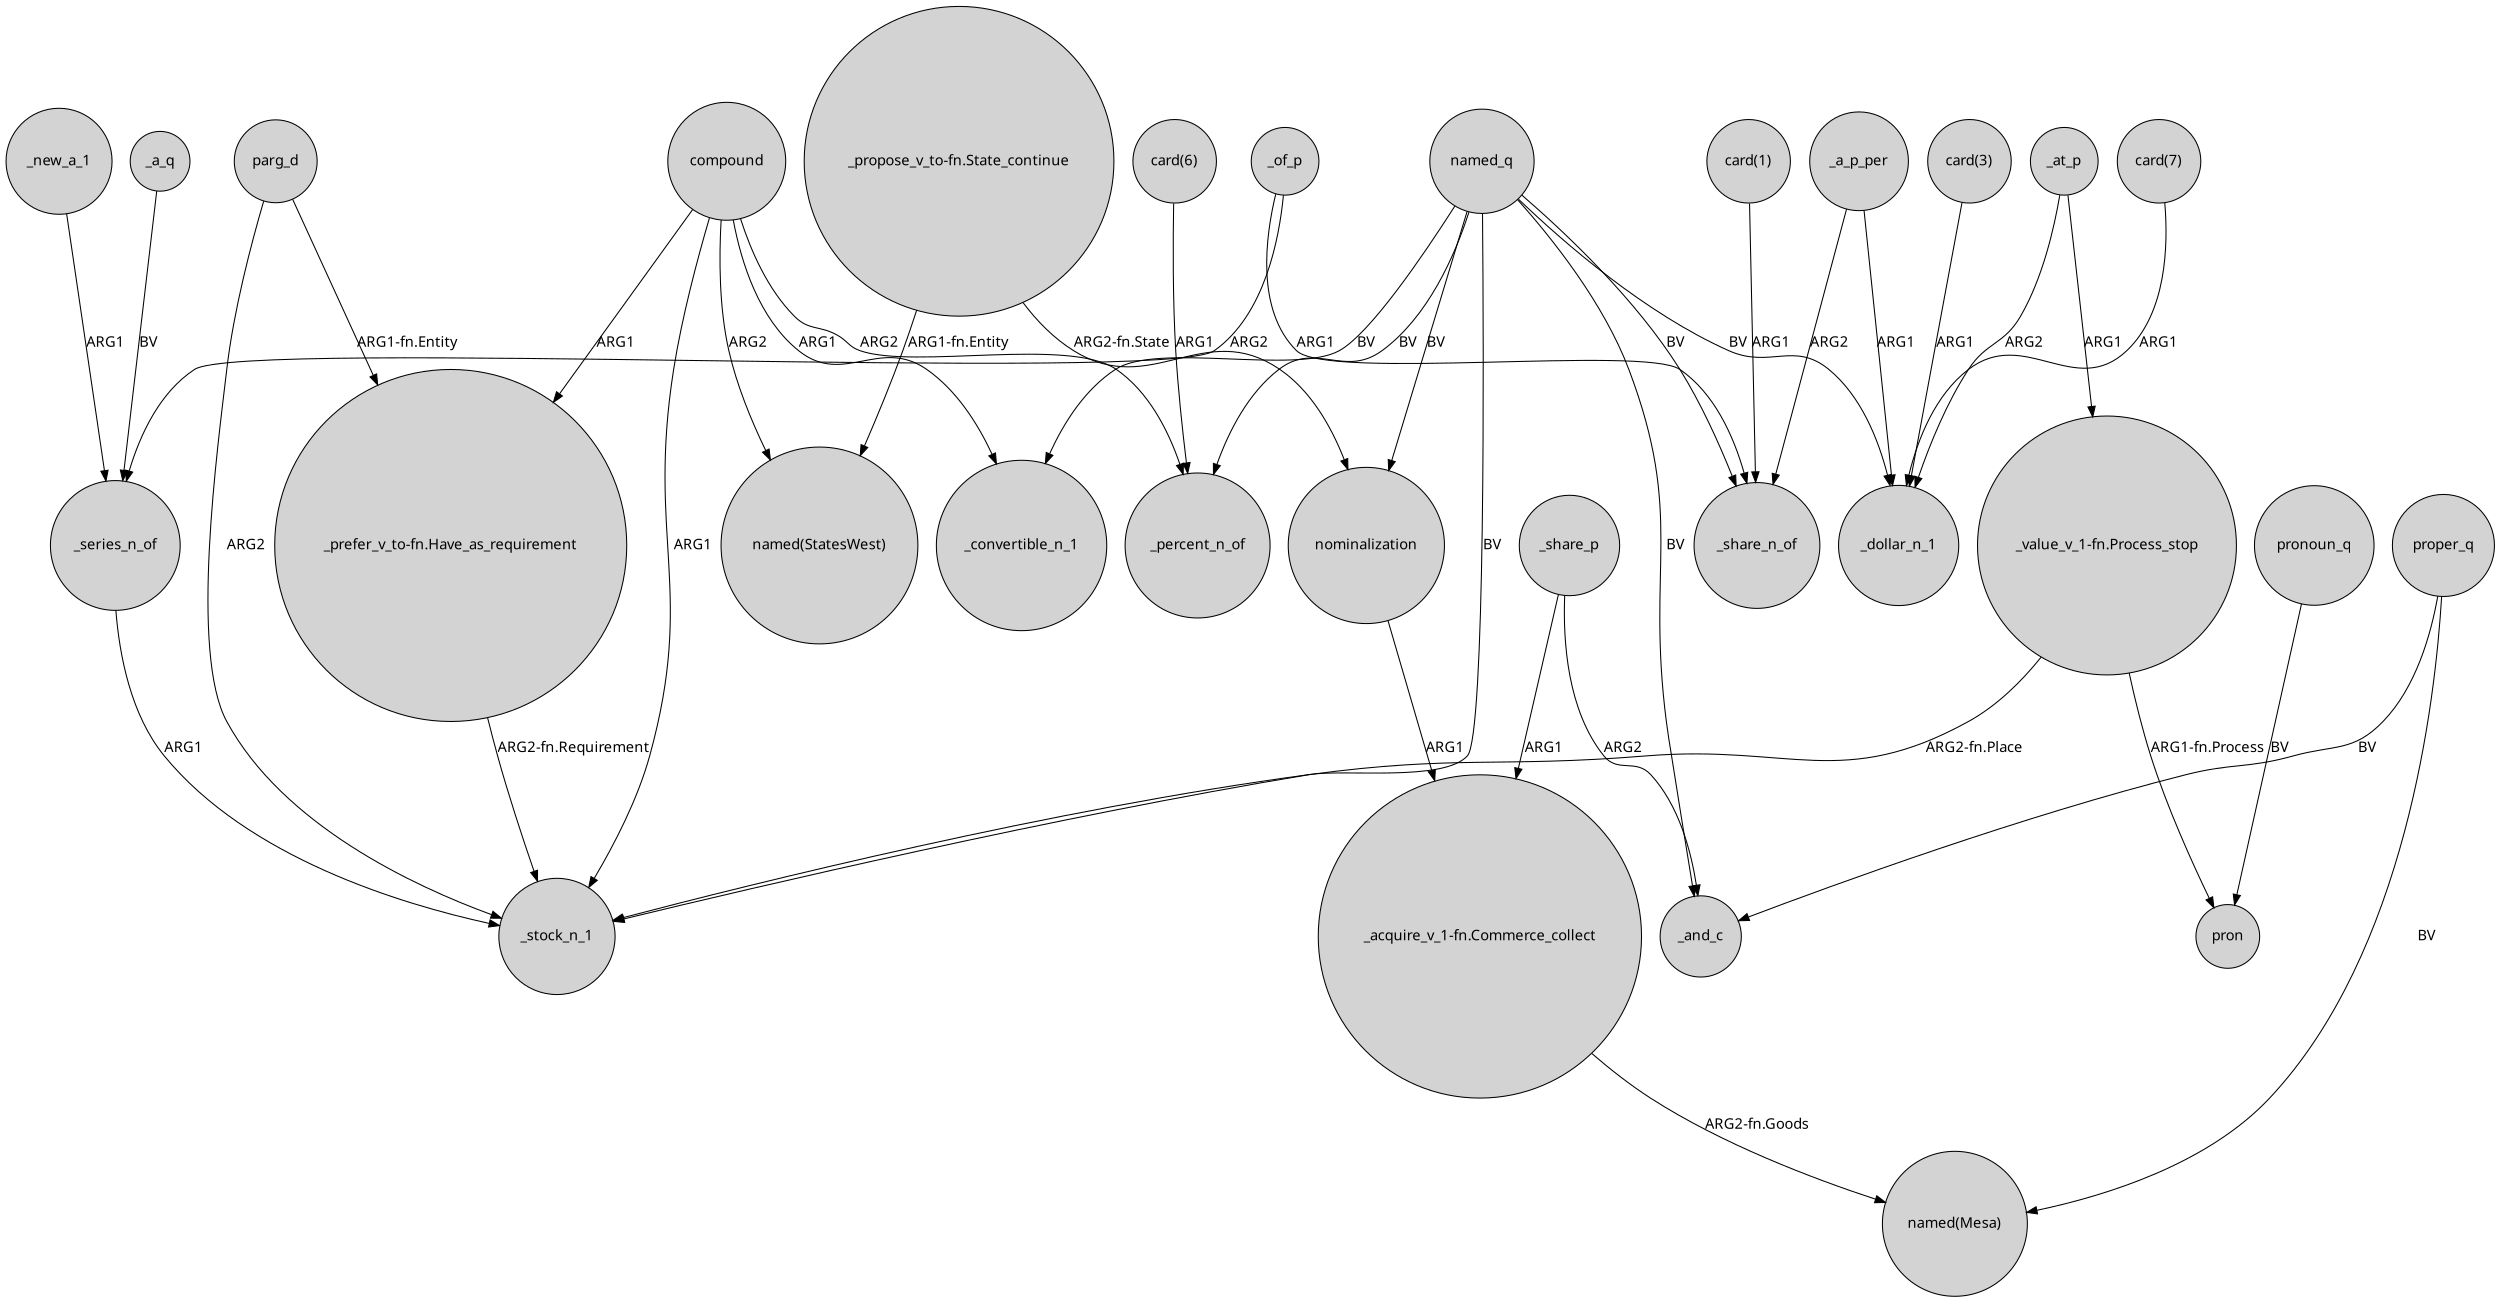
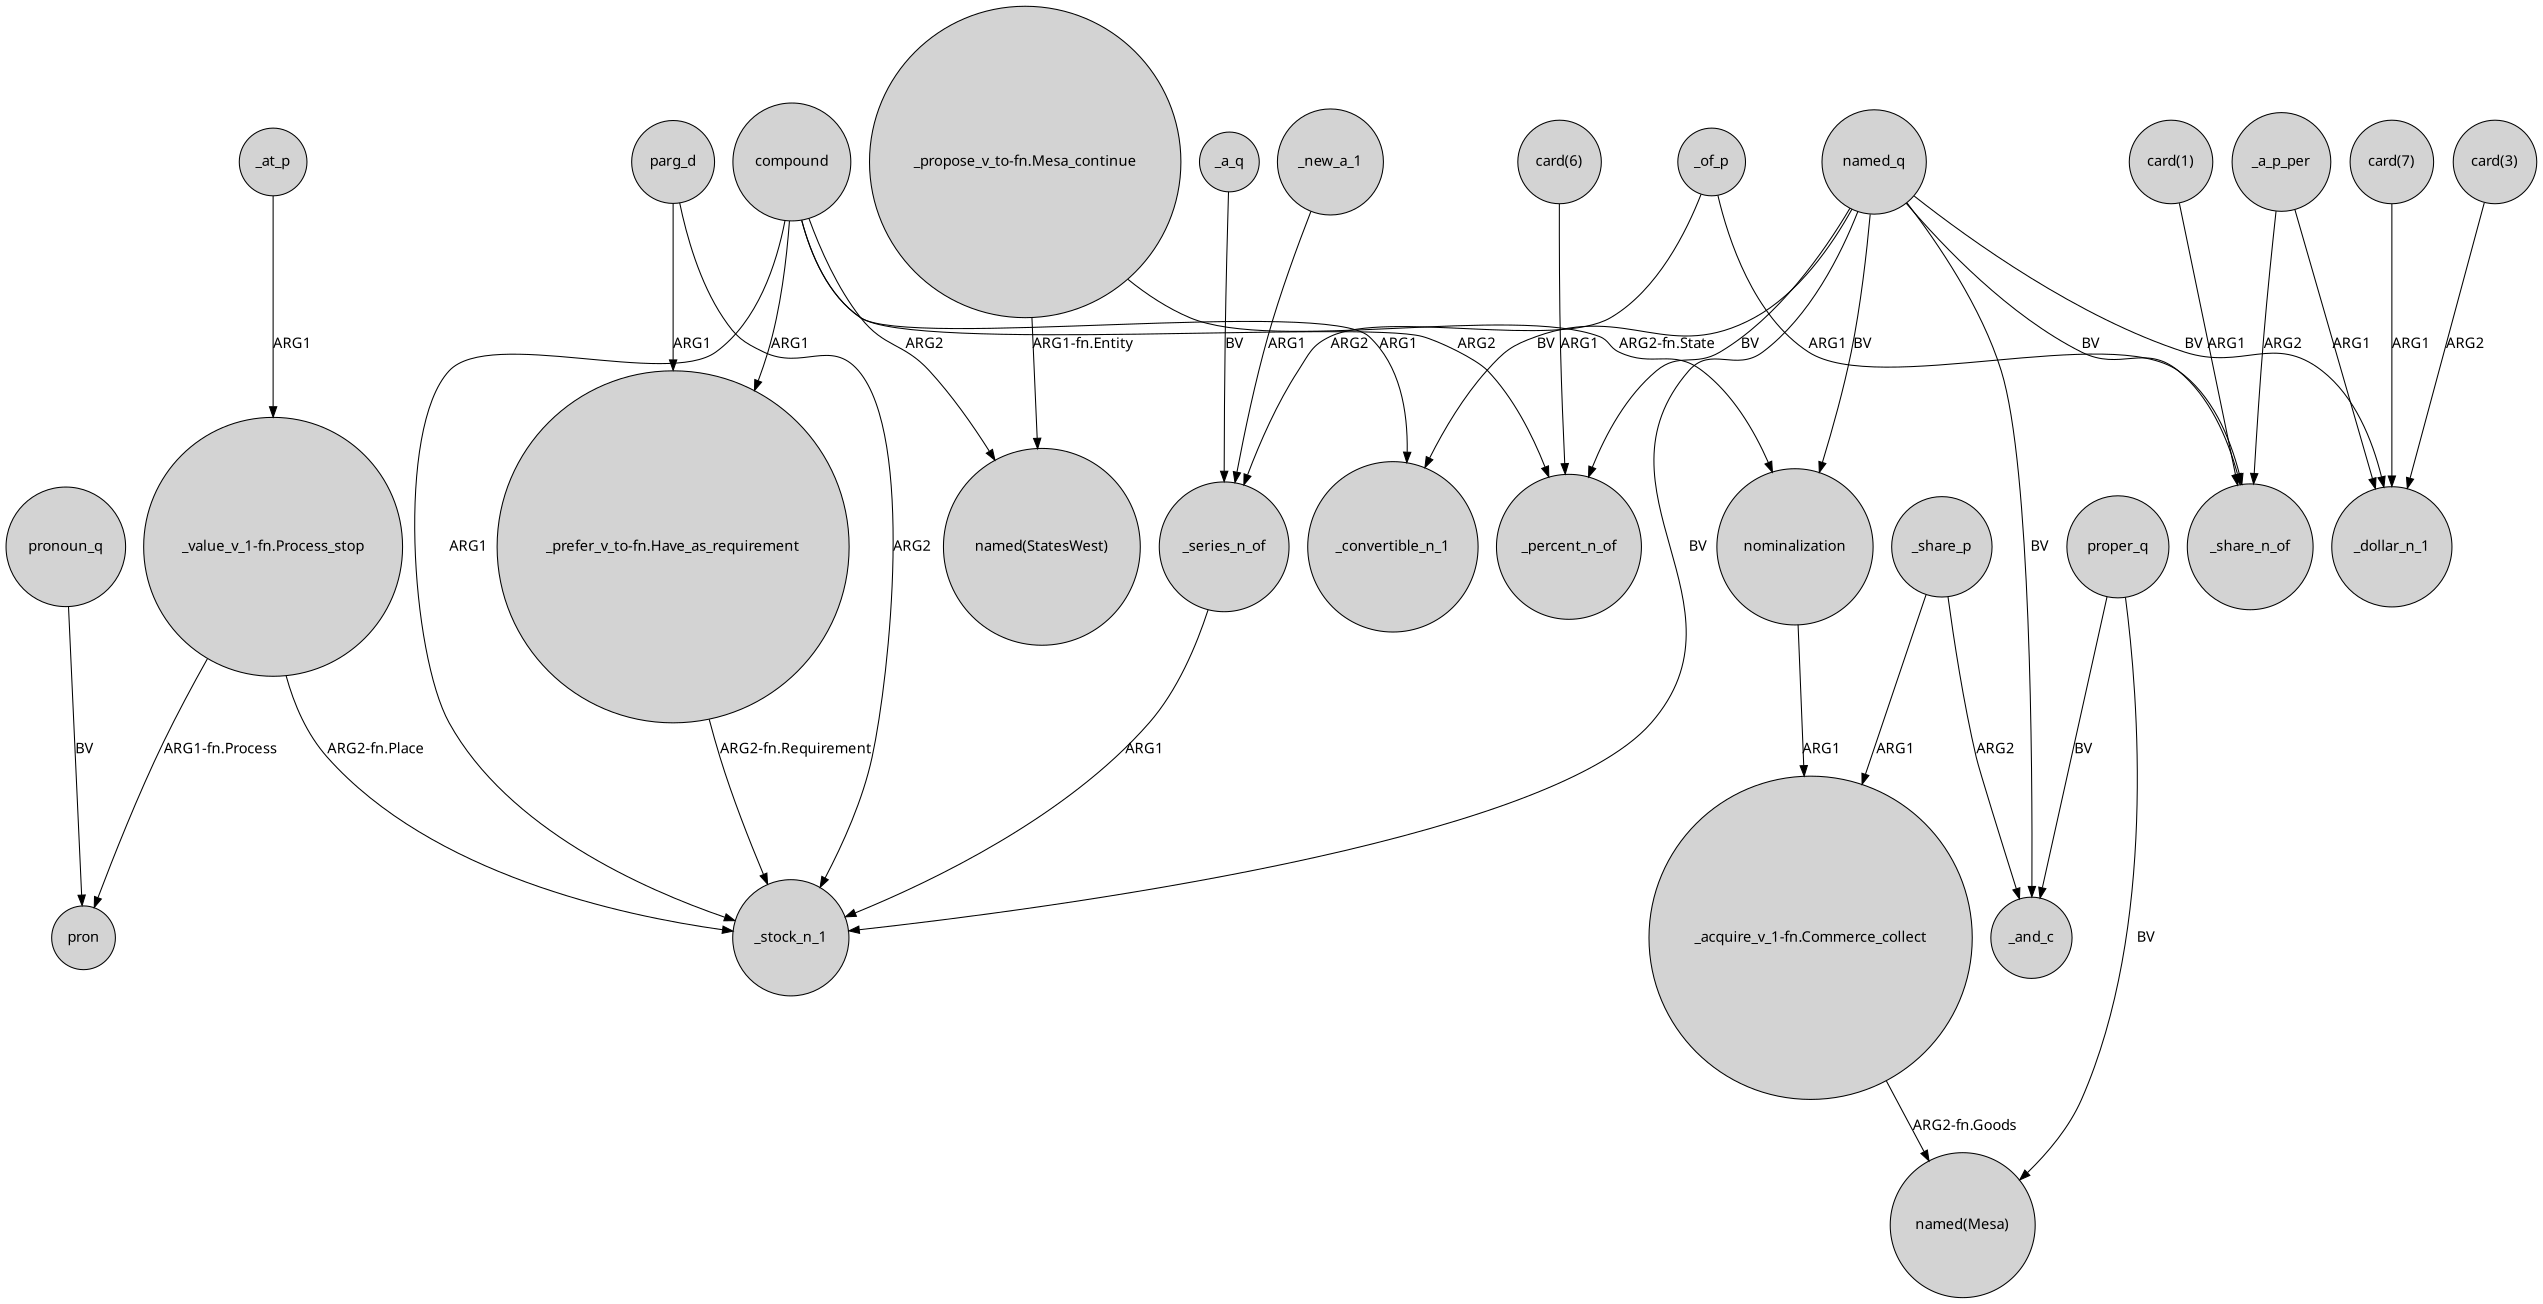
node "_propose_v_to-fn.State_continue": label "_propose_v_to-fn.State_continue" -> "_propose_v_to-fn.Mesa_continue"
edge "_at_p" -> "_dollar_n_1": removed, label "ARG2"
edge "parg_d" -> "_prefer_v_to-fn.Have_as_requirement": label "ARG1-fn.Entity" -> "ARG1"
edge "card(3)" -> "_dollar_n_1": label "ARG1" -> "ARG2"
